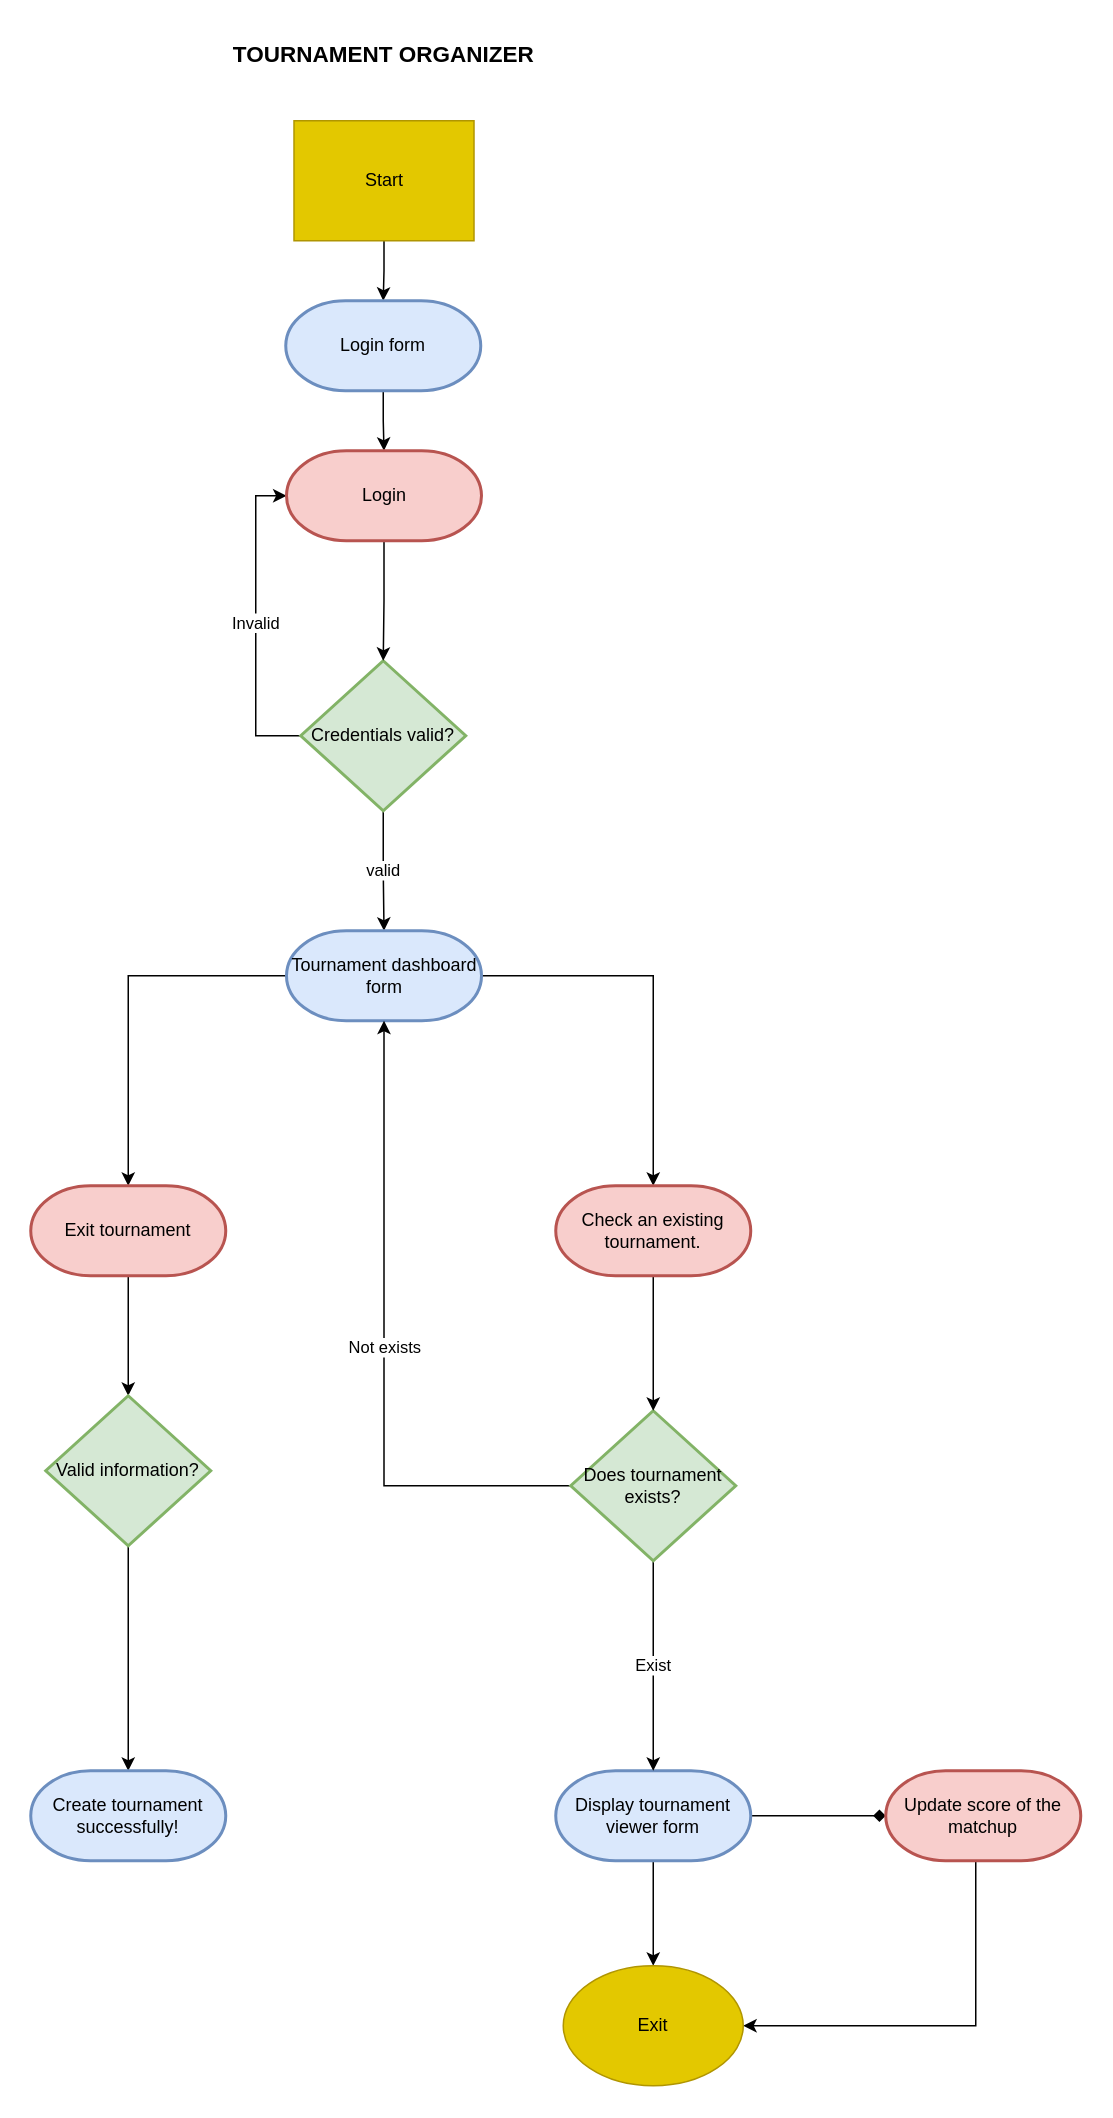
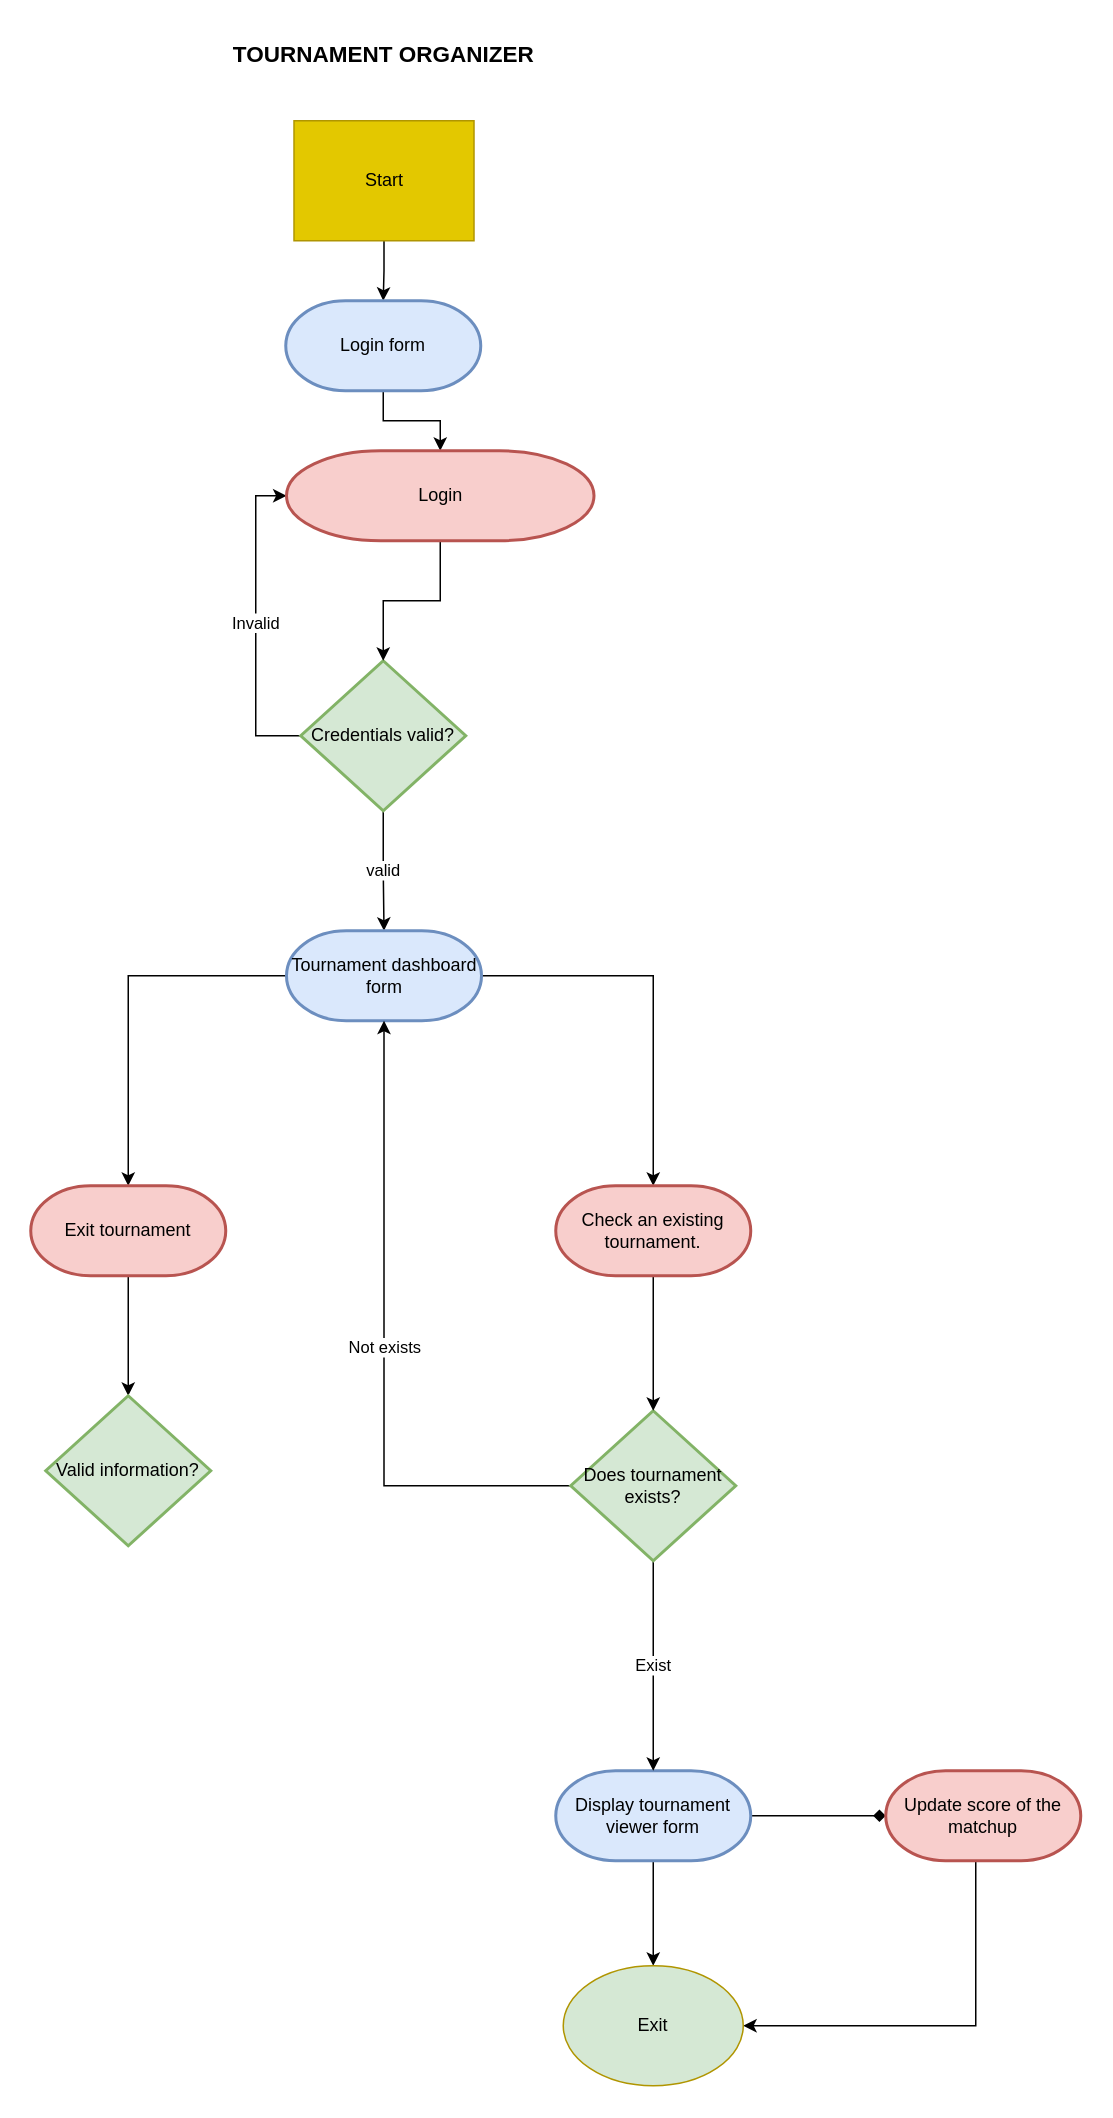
node "Login": size 195x90 -> 308x90
edge "Valid information?" -> "Create tournament successfully!": removed
node "Create tournament successfully!": removed
node "Exit": fillcolor #e3c800 -> #d5e8d4
